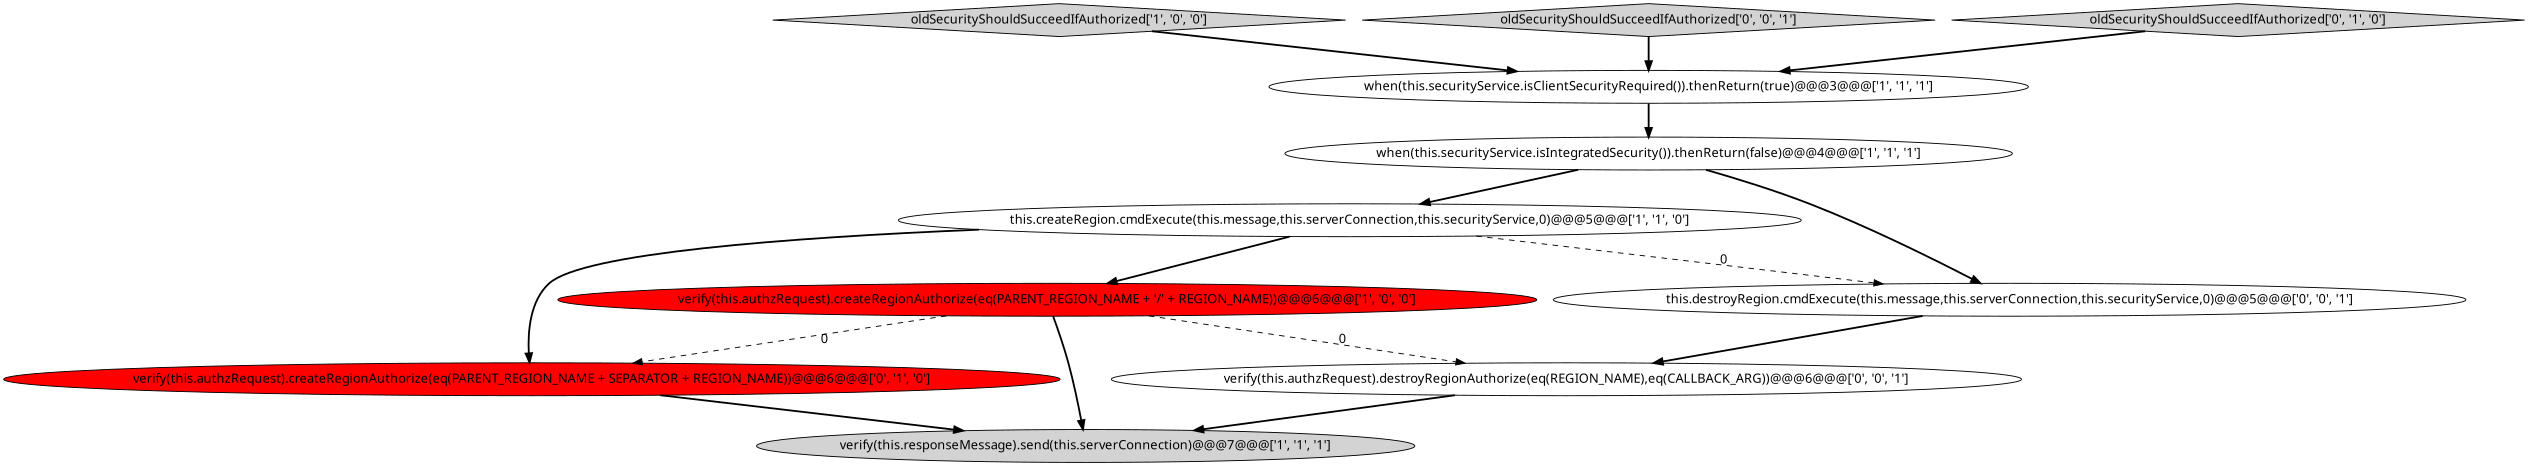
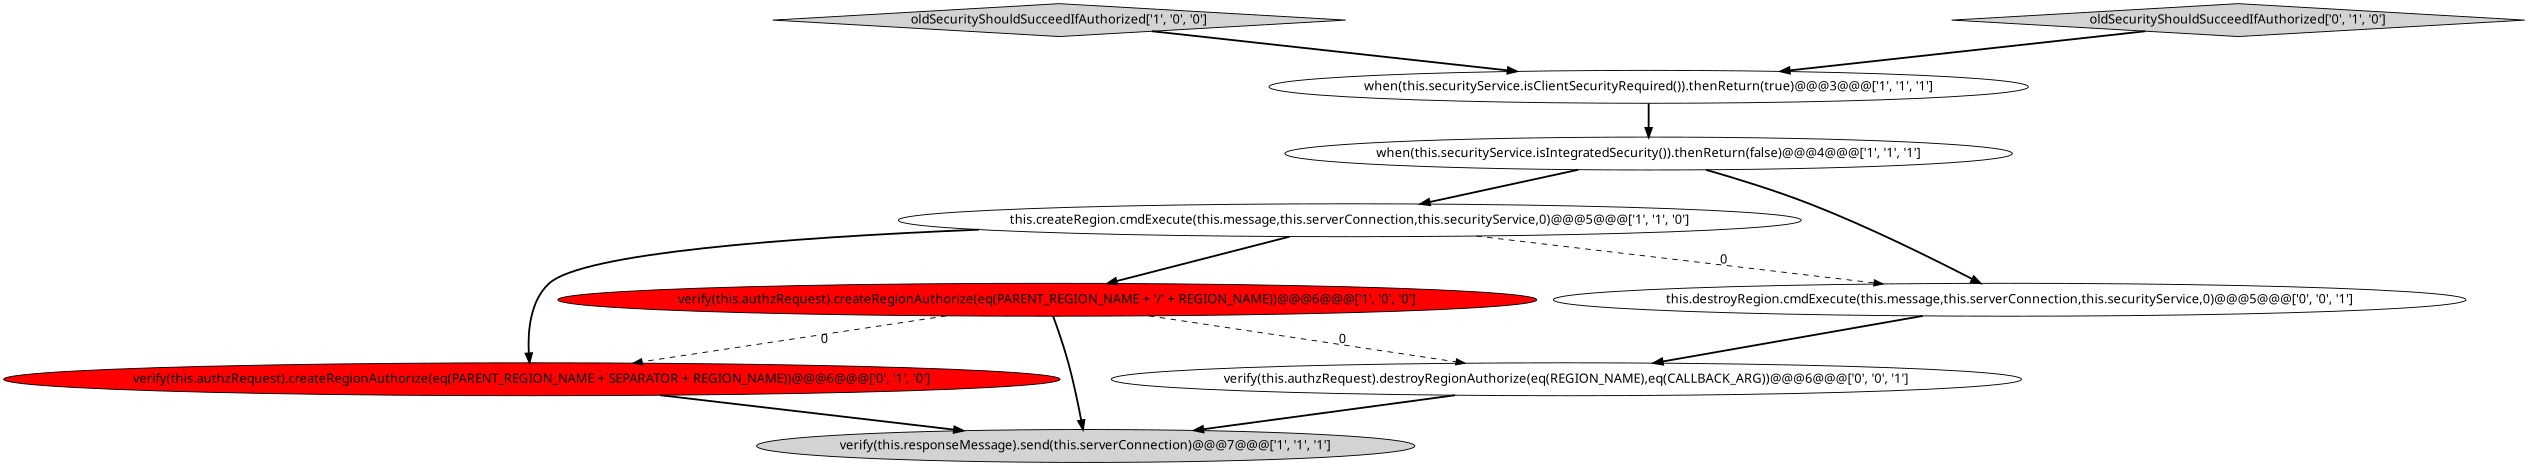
node "oldSecurityShouldSucceedIfAuthorized['0', '0', '1']": removed
